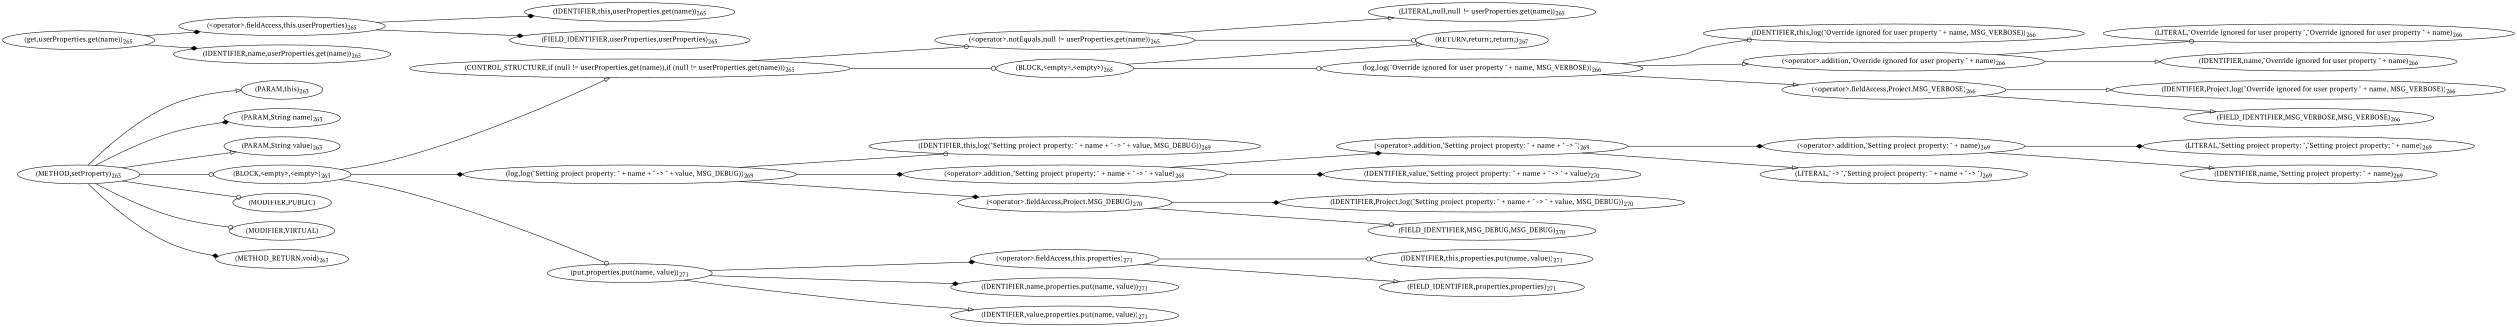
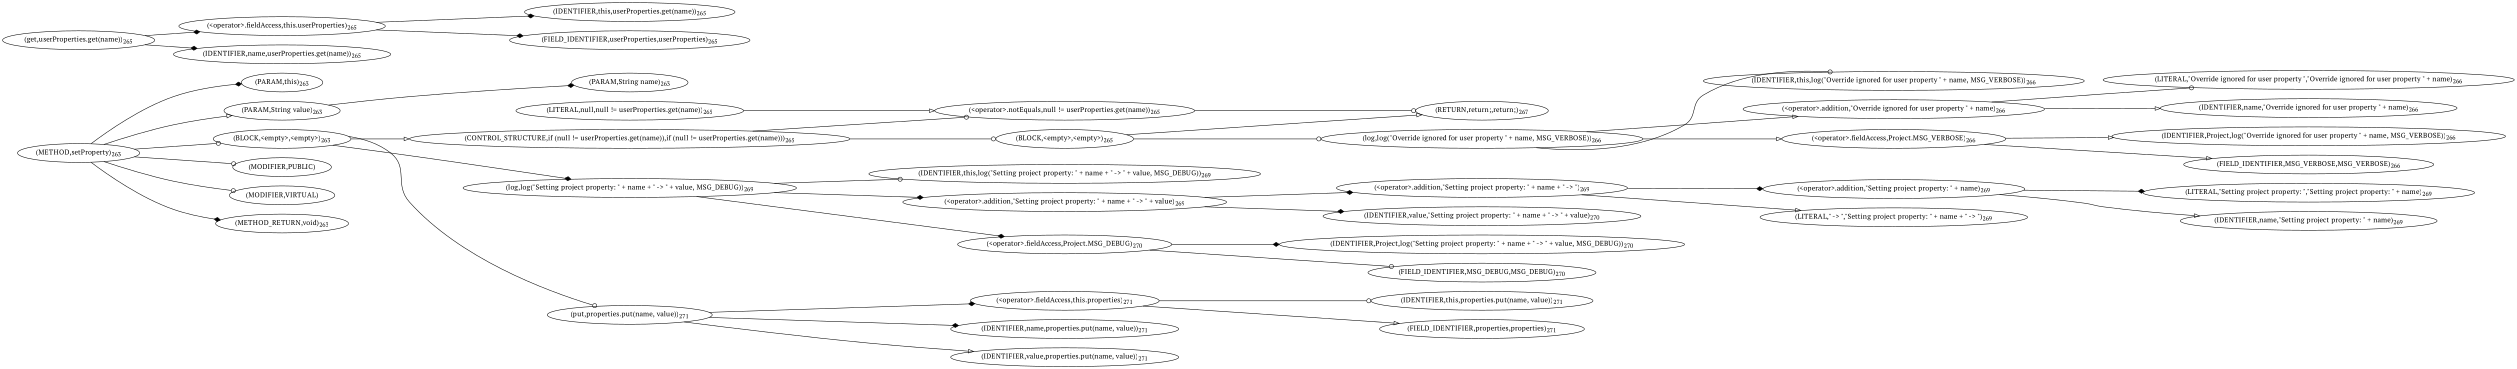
edge "(<operator>.notEquals,null != userProperties.get(name))" -> "(LITERAL,null,null != userProperties.get(name))": reversed
edge "(METHOD,setProperty)" -> "(PARAM,this)": arrowhead onormal -> diamond
edge "(METHOD,setProperty)" -> "(PARAM,String name)": now "(PARAM,String value)" -> "(PARAM,String name)"
